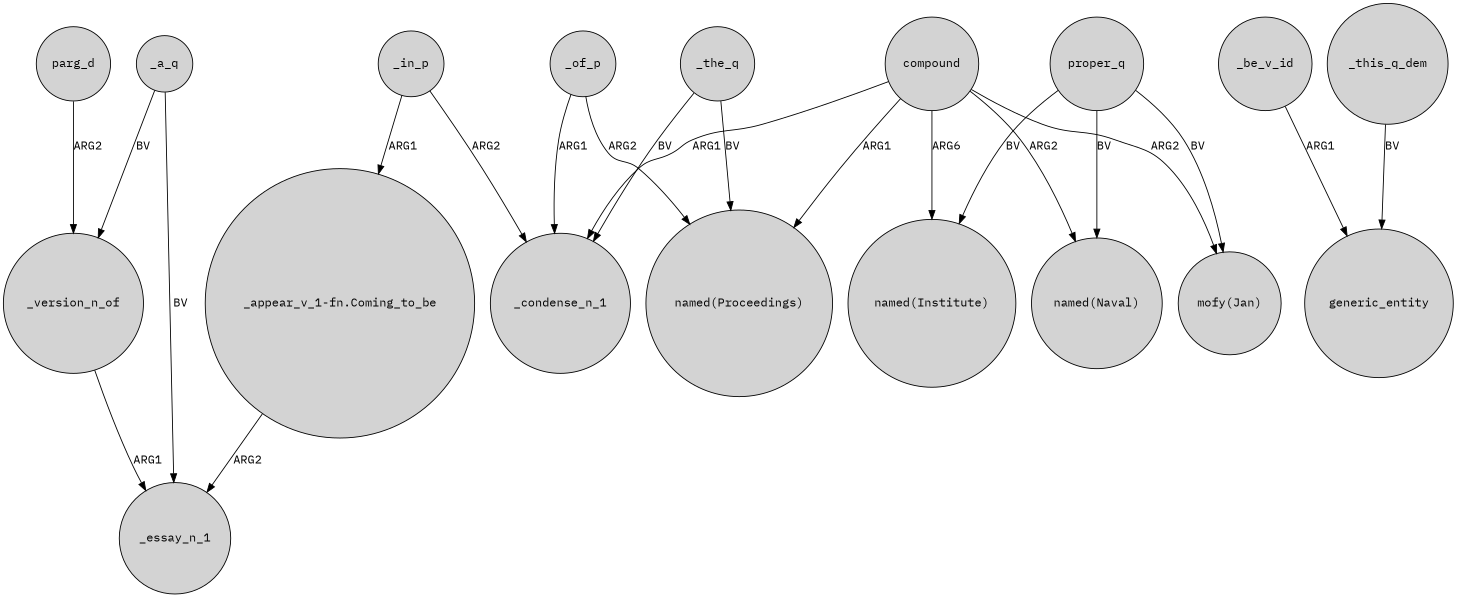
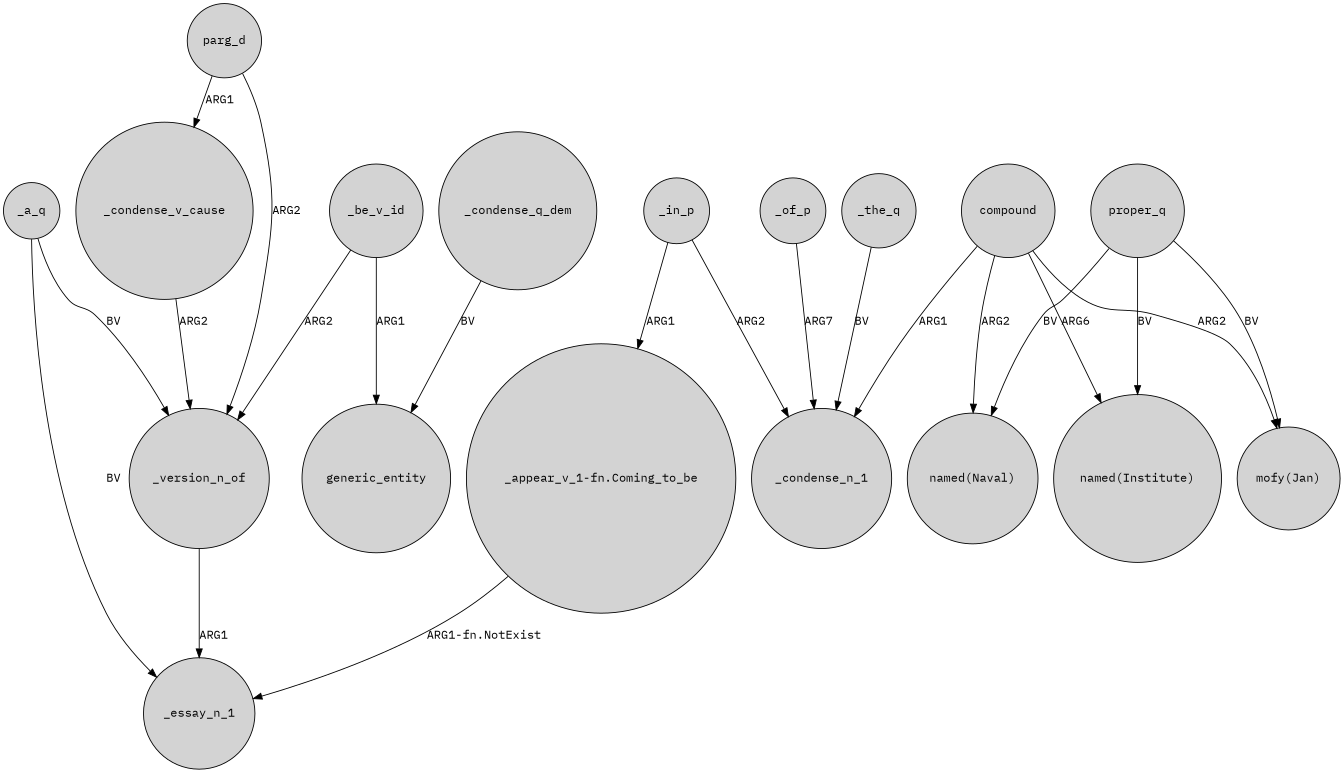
node "_this_q_dem": label "_this_q_dem" -> "_condense_q_dem"
edge "_of_p" -> "_condense_n_1": label "ARG1" -> "ARG7"
node "_condense_v_cause": added
node "named(Proceedings)": removed
edge "_be_v_id" -> "_version_n_of": added, label "ARG2"
edge "_appear_v_1-fn.Coming_to_be" -> "_essay_n_1": label "ARG2" -> "ARG1-fn.NotExist"
